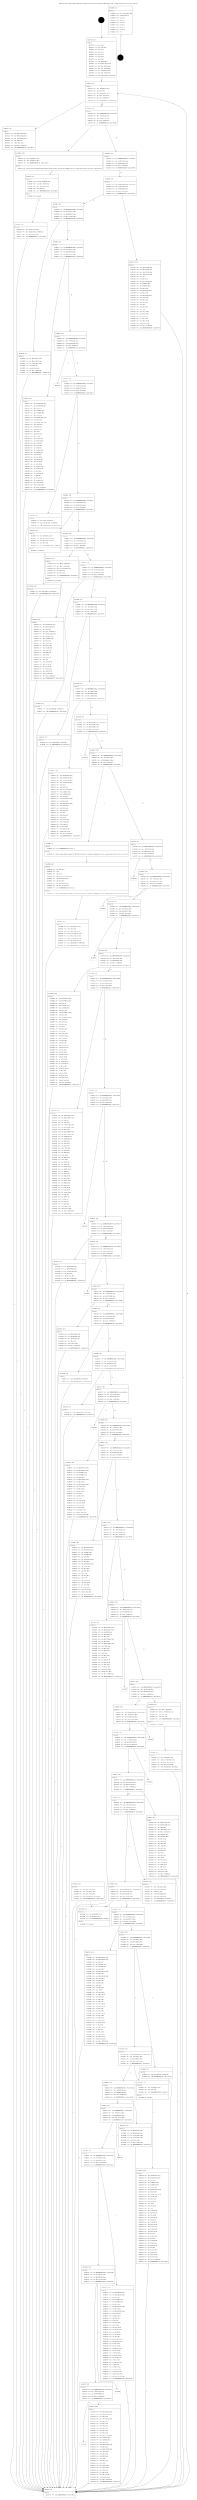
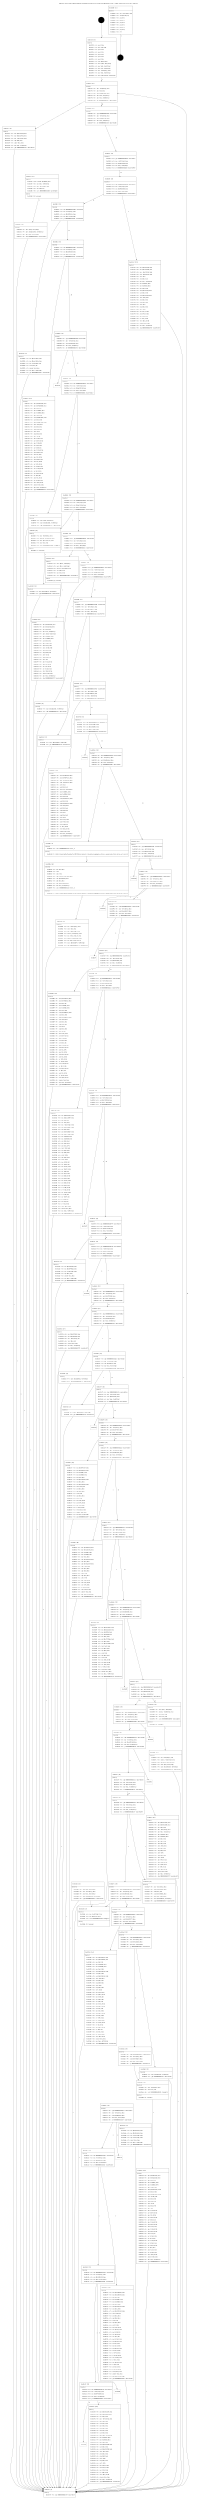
node "0x4021e8 [12]": removed
node "0x401bd5 [25]": removed
